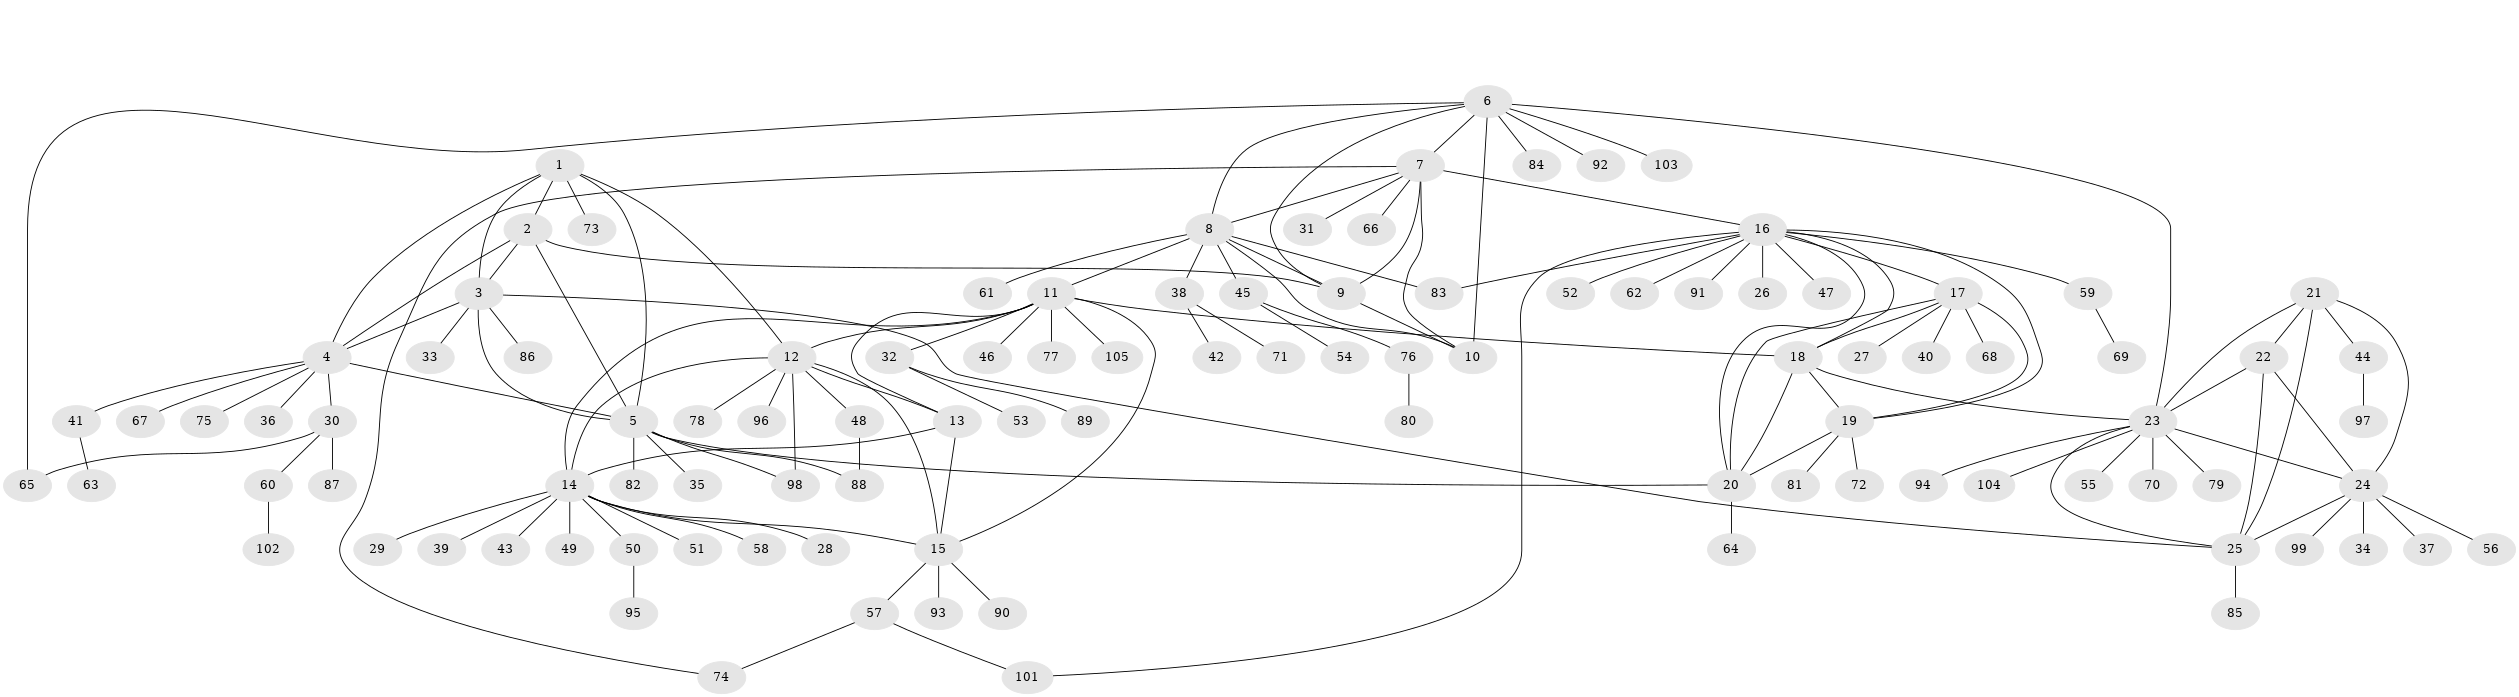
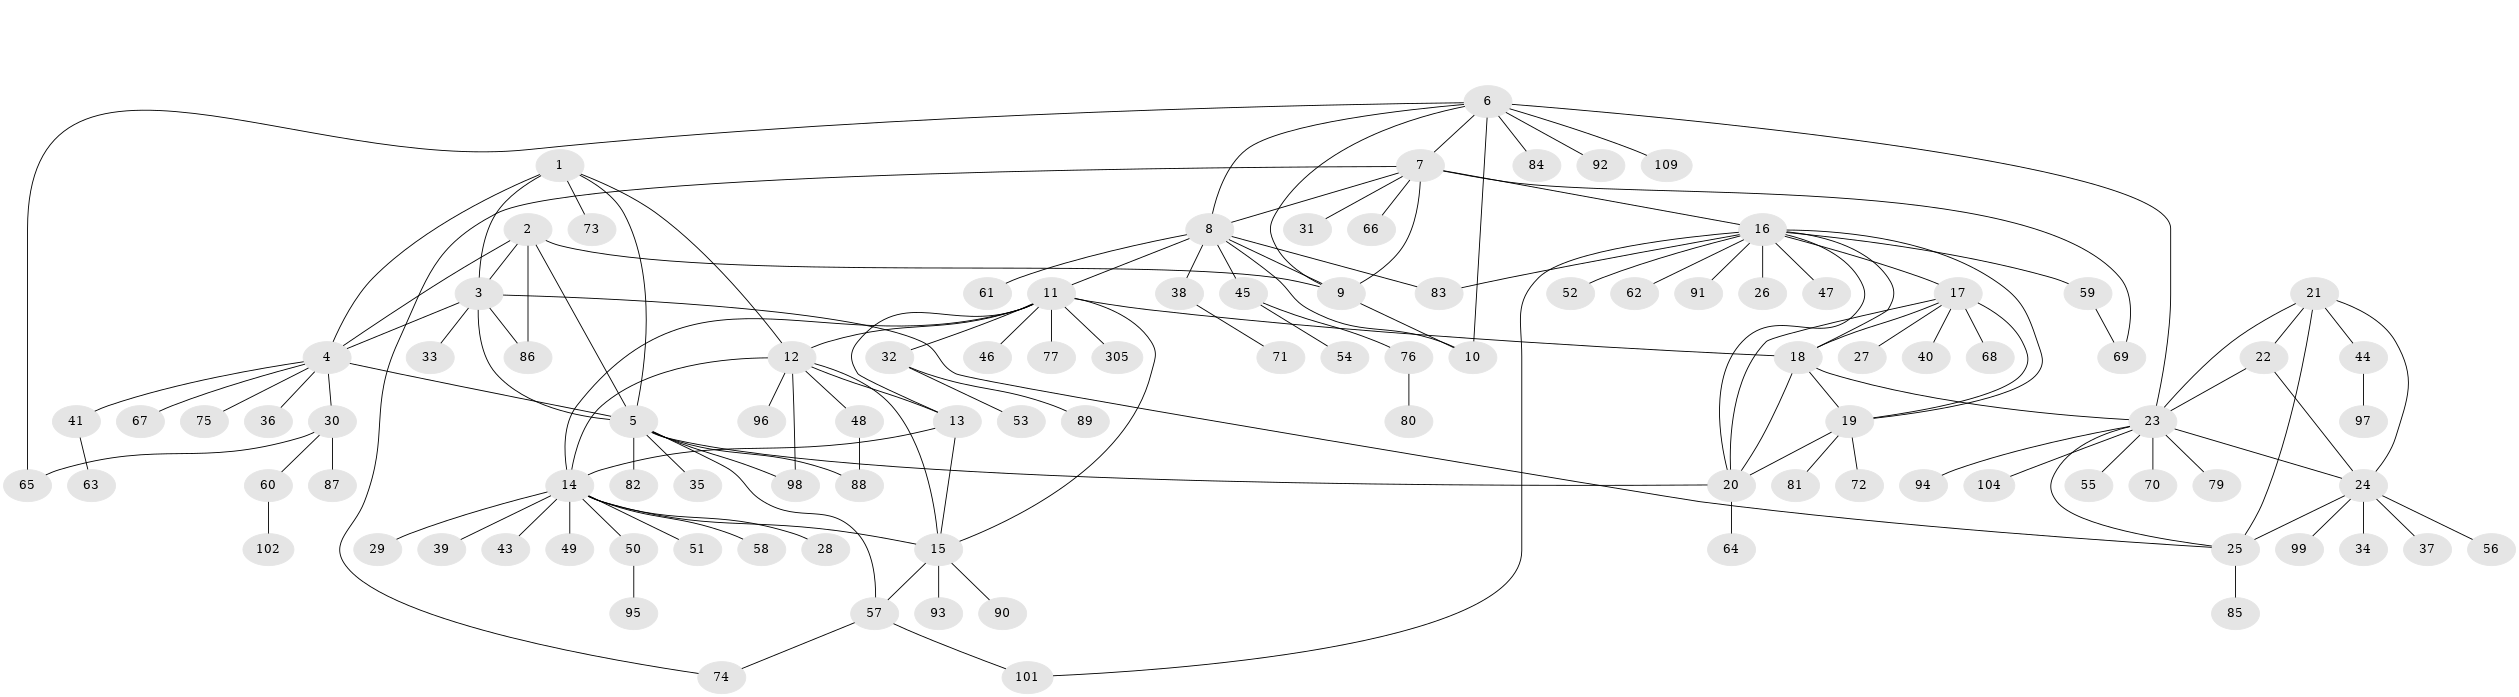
node "103": label "103" -> "109"
edge "1" -- "2": now "86" -- "2"
edge "7" -- "10": now "7" -- "69"
node "105": label "105" -> "305"
node "42": removed
node "78": removed
edge "22" -- "25": removed
edge "5" -- "57": added
